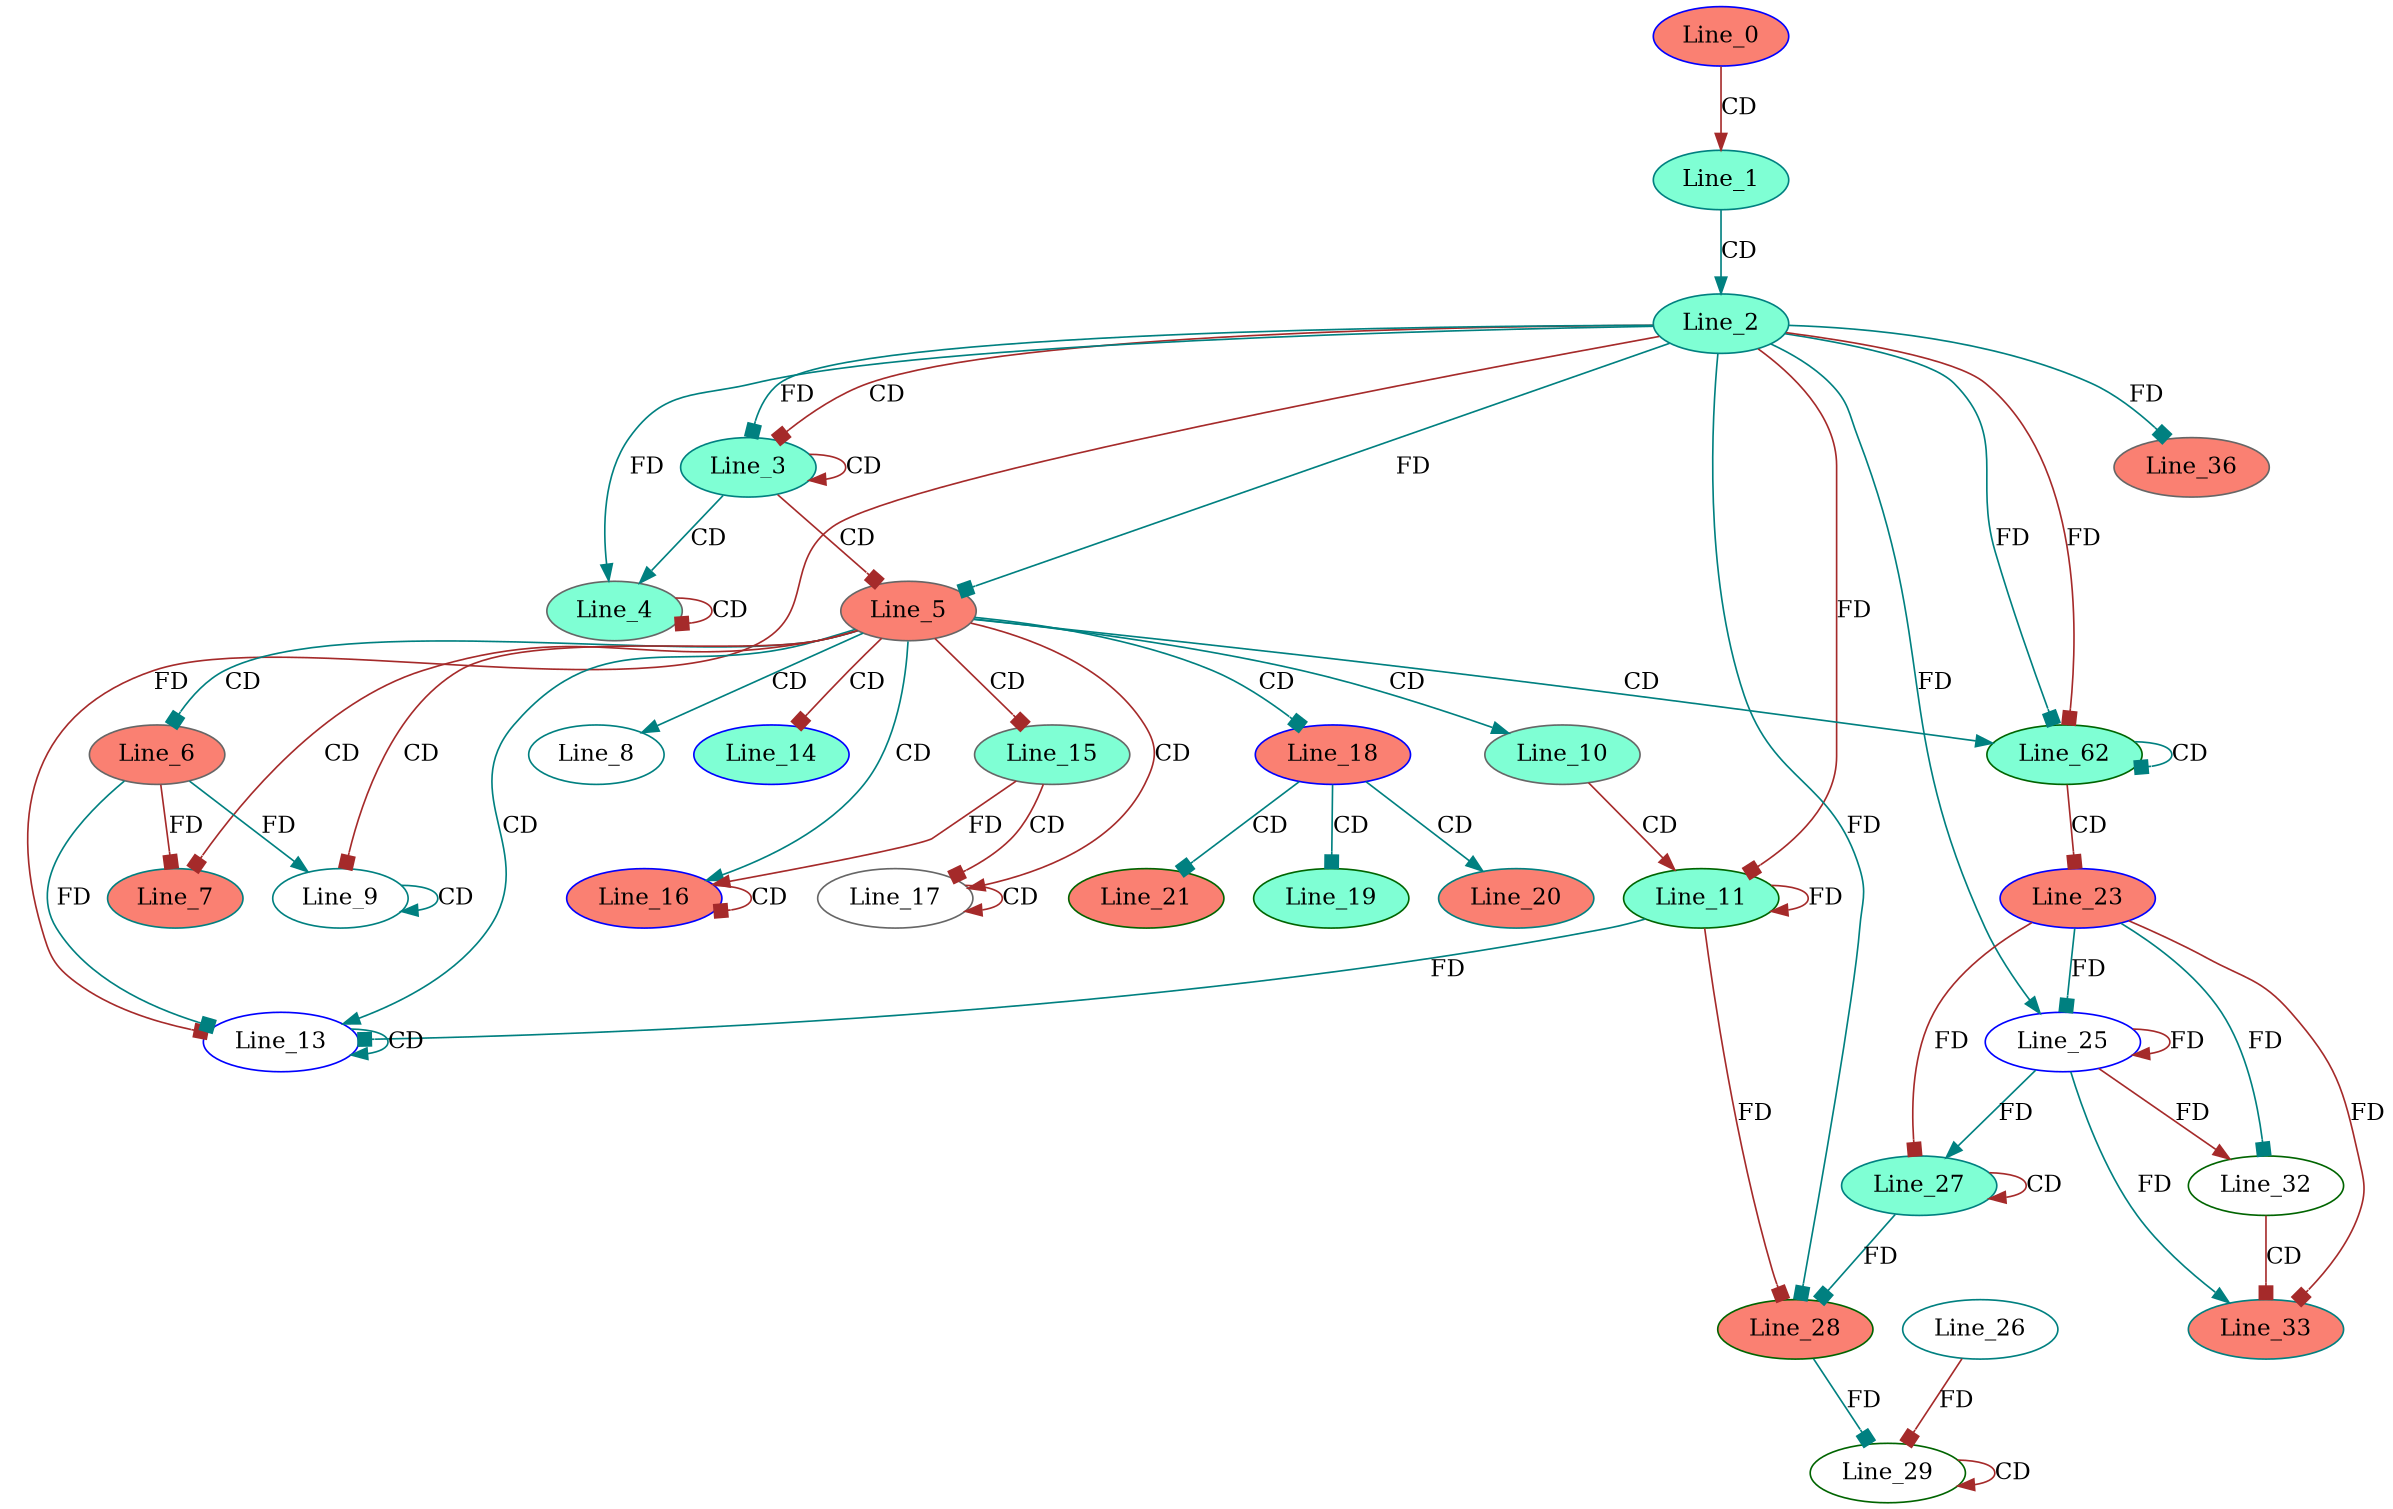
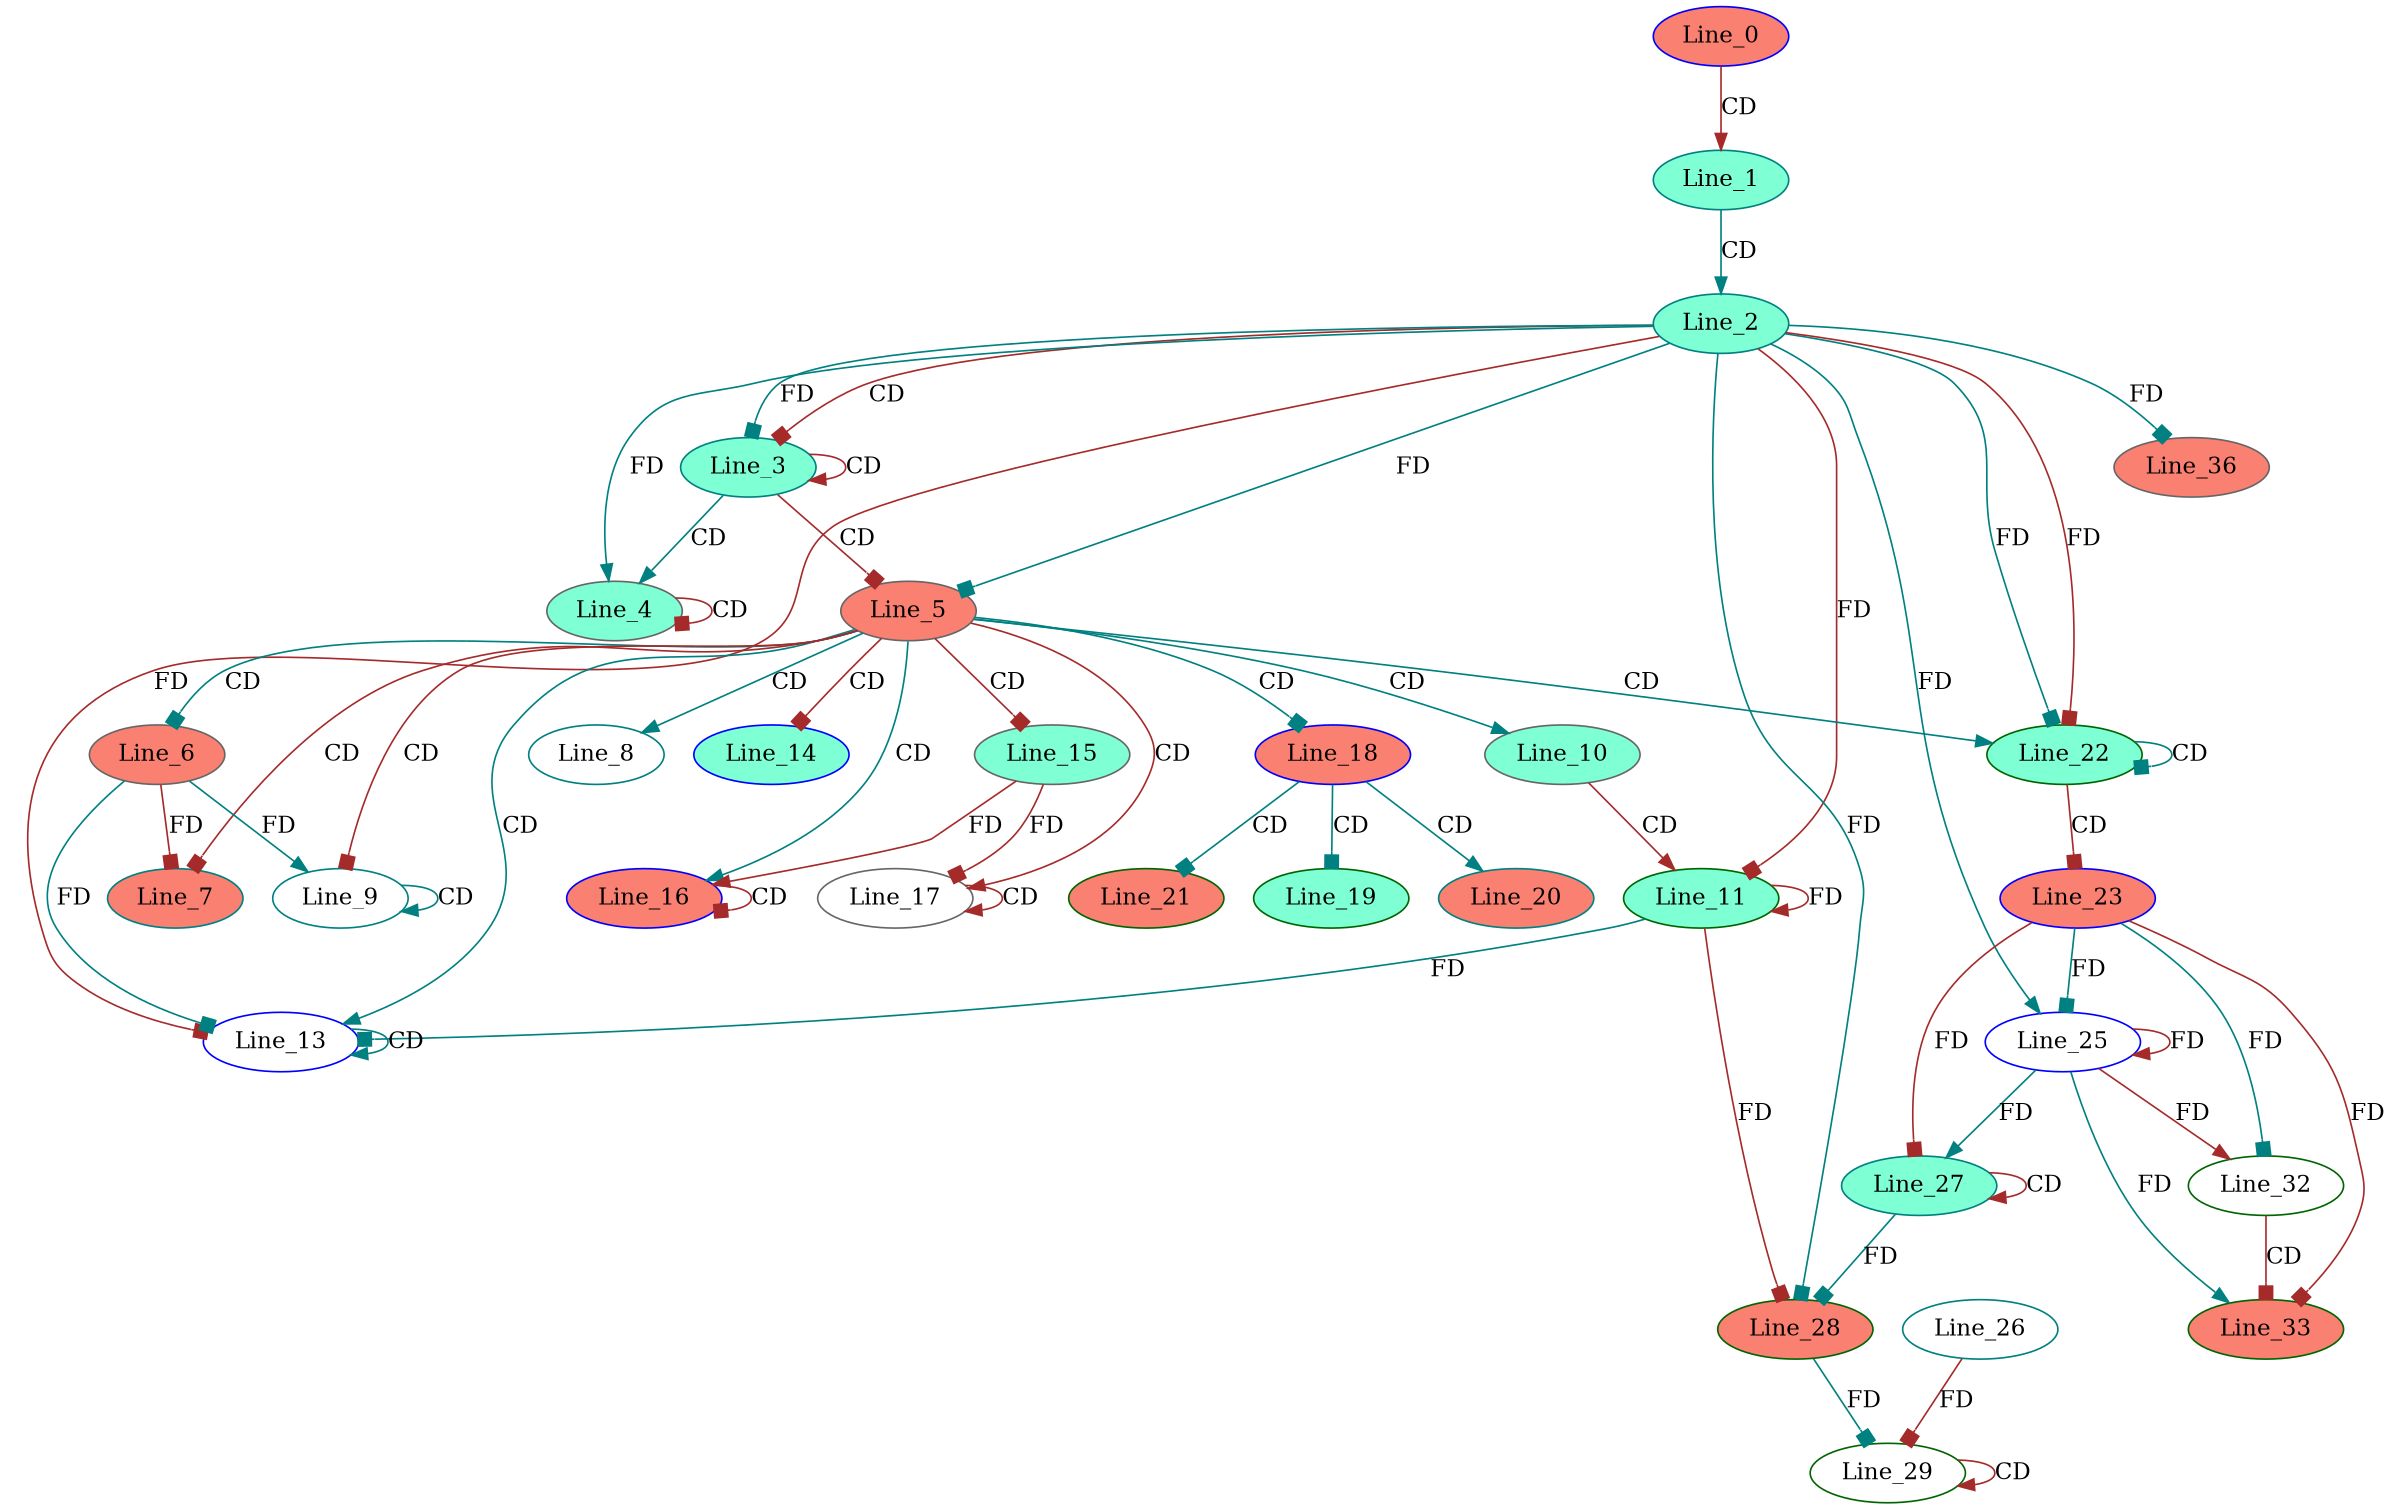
node "Line_62": label "Line_62" -> "Line_22"
edge "Line_15" -> "Line_17": label "CD" -> "FD"
node "Line_33": color teal -> darkgreen
